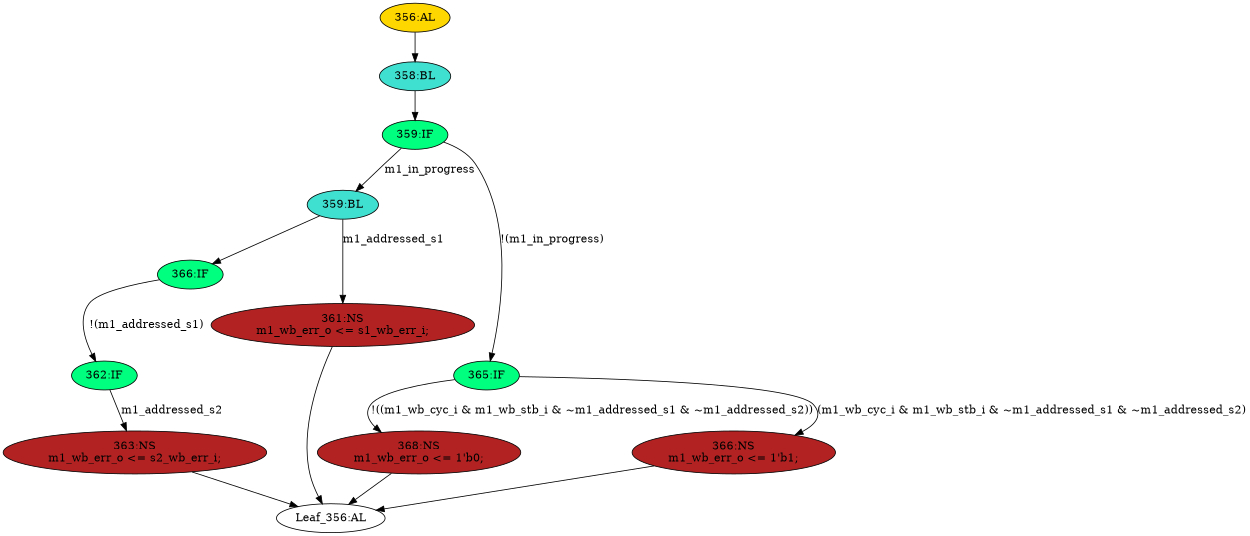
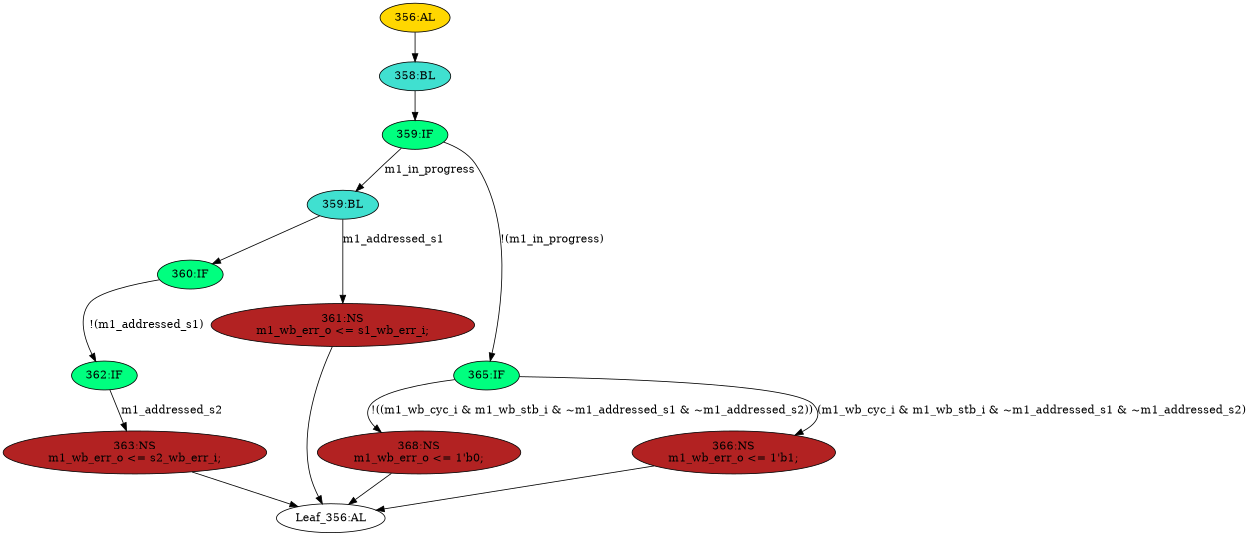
node "366:IF": label "366:IF" -> "360:IF"
